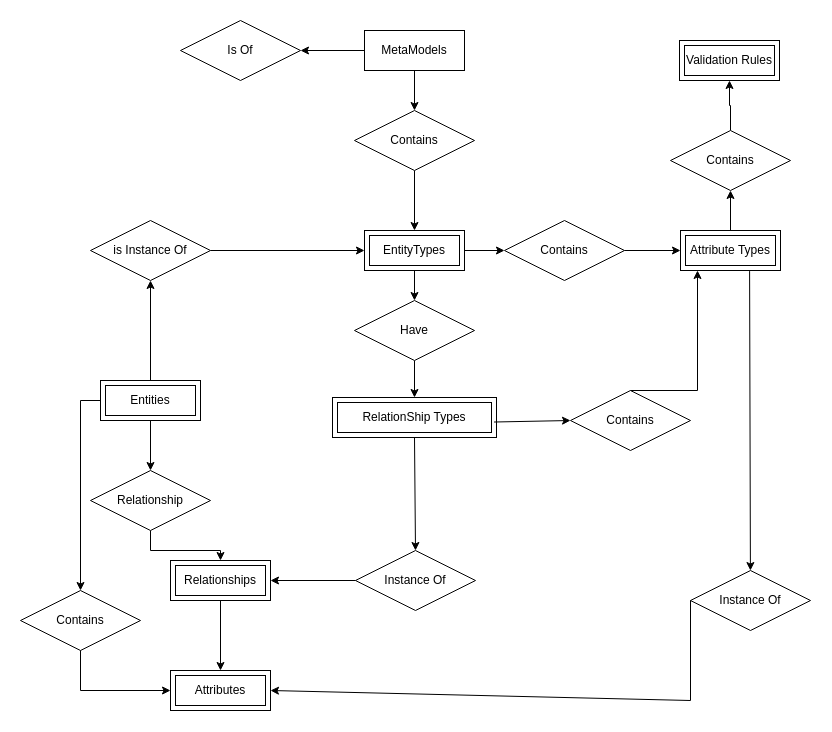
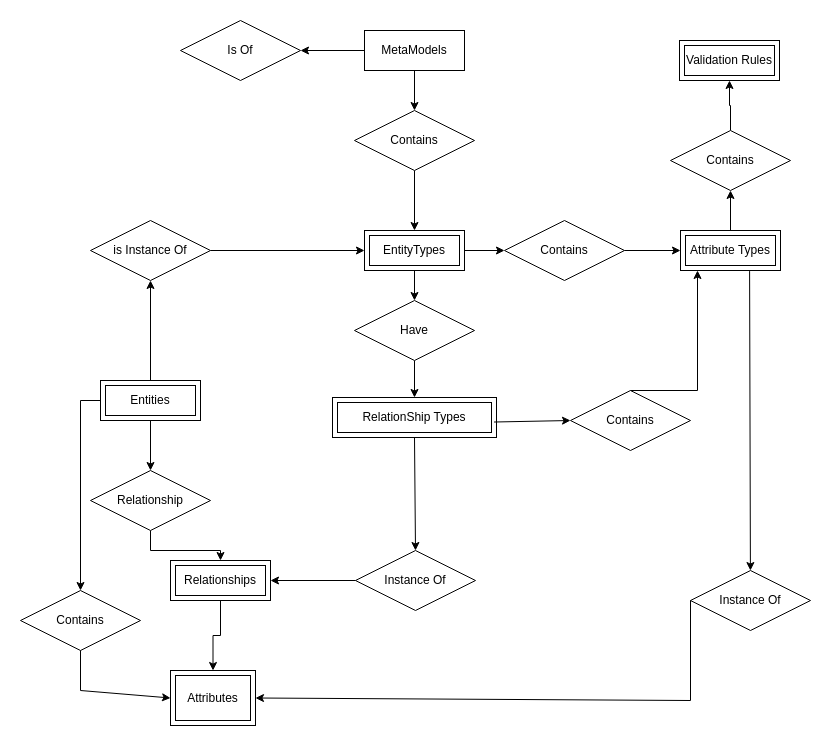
node "Attributes": size 100x40 -> 85x55
